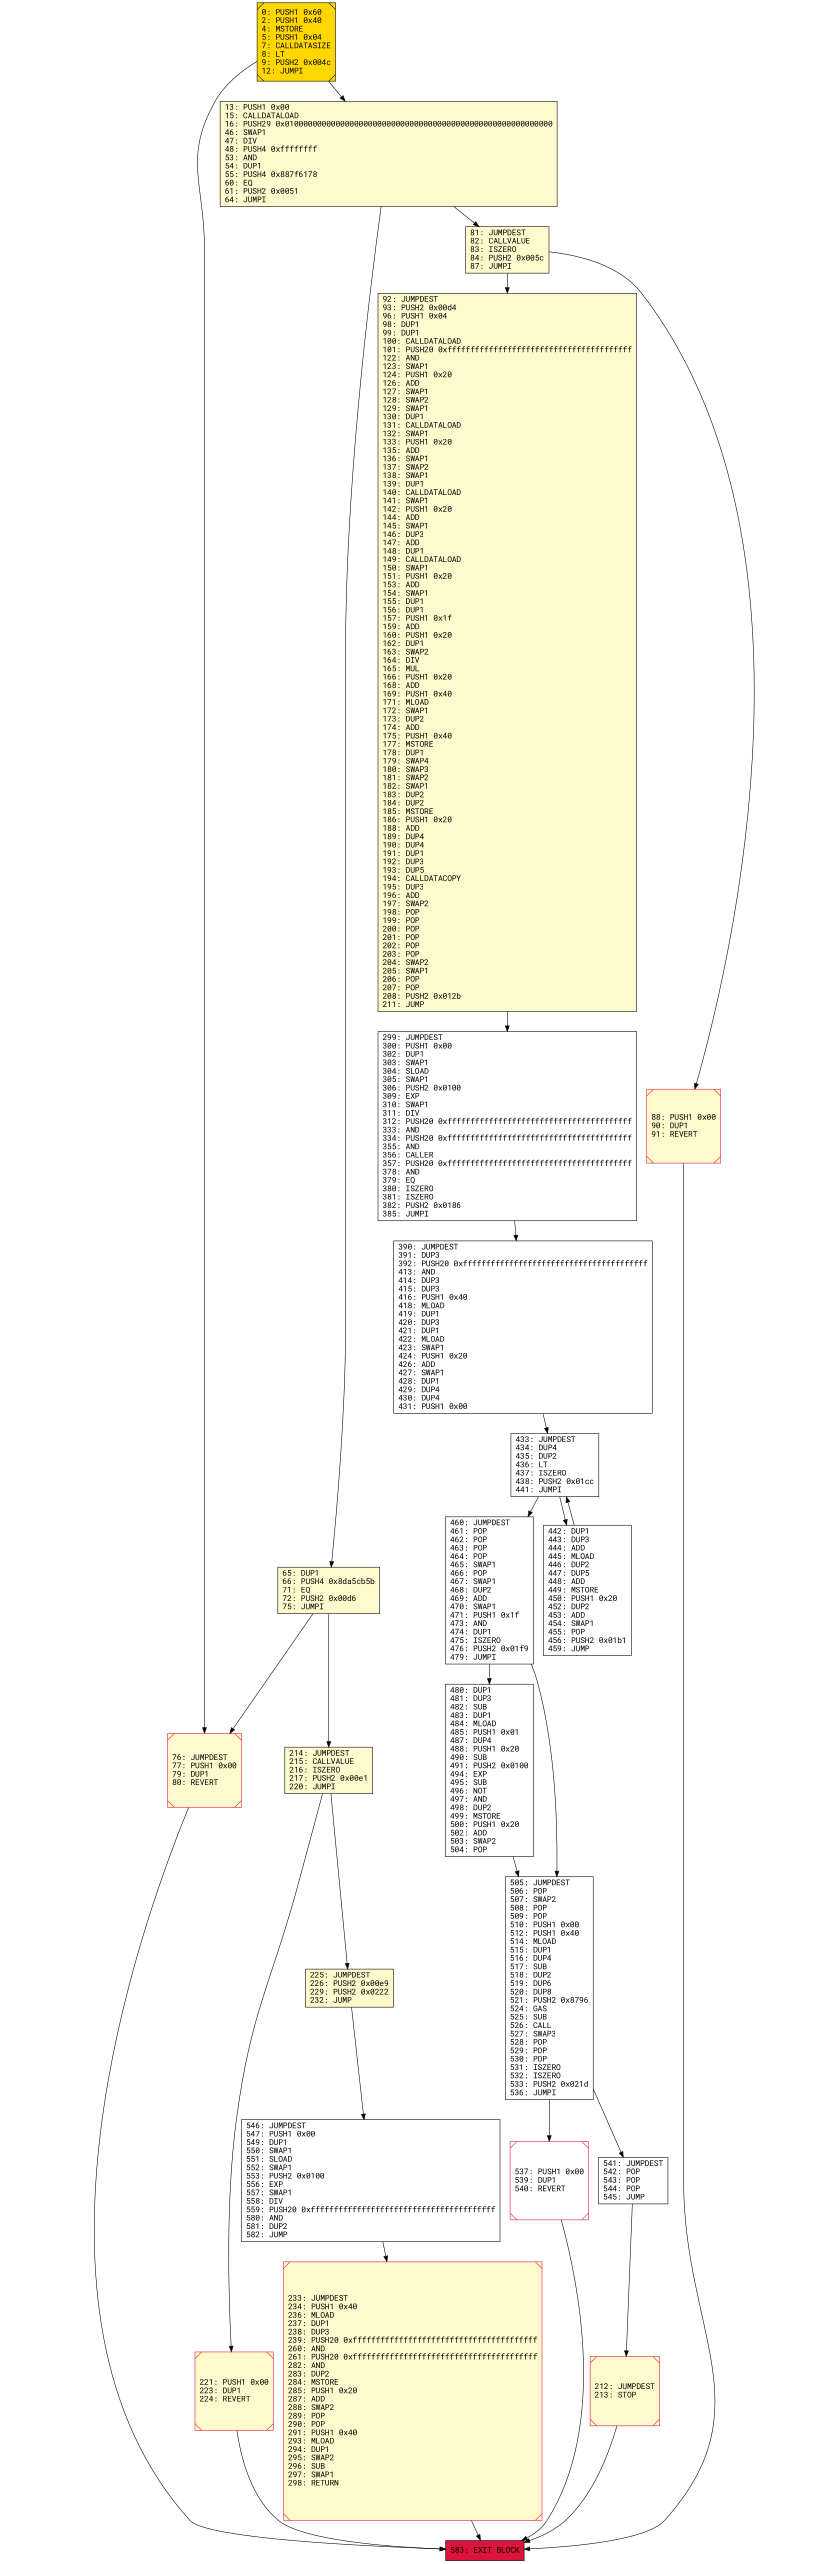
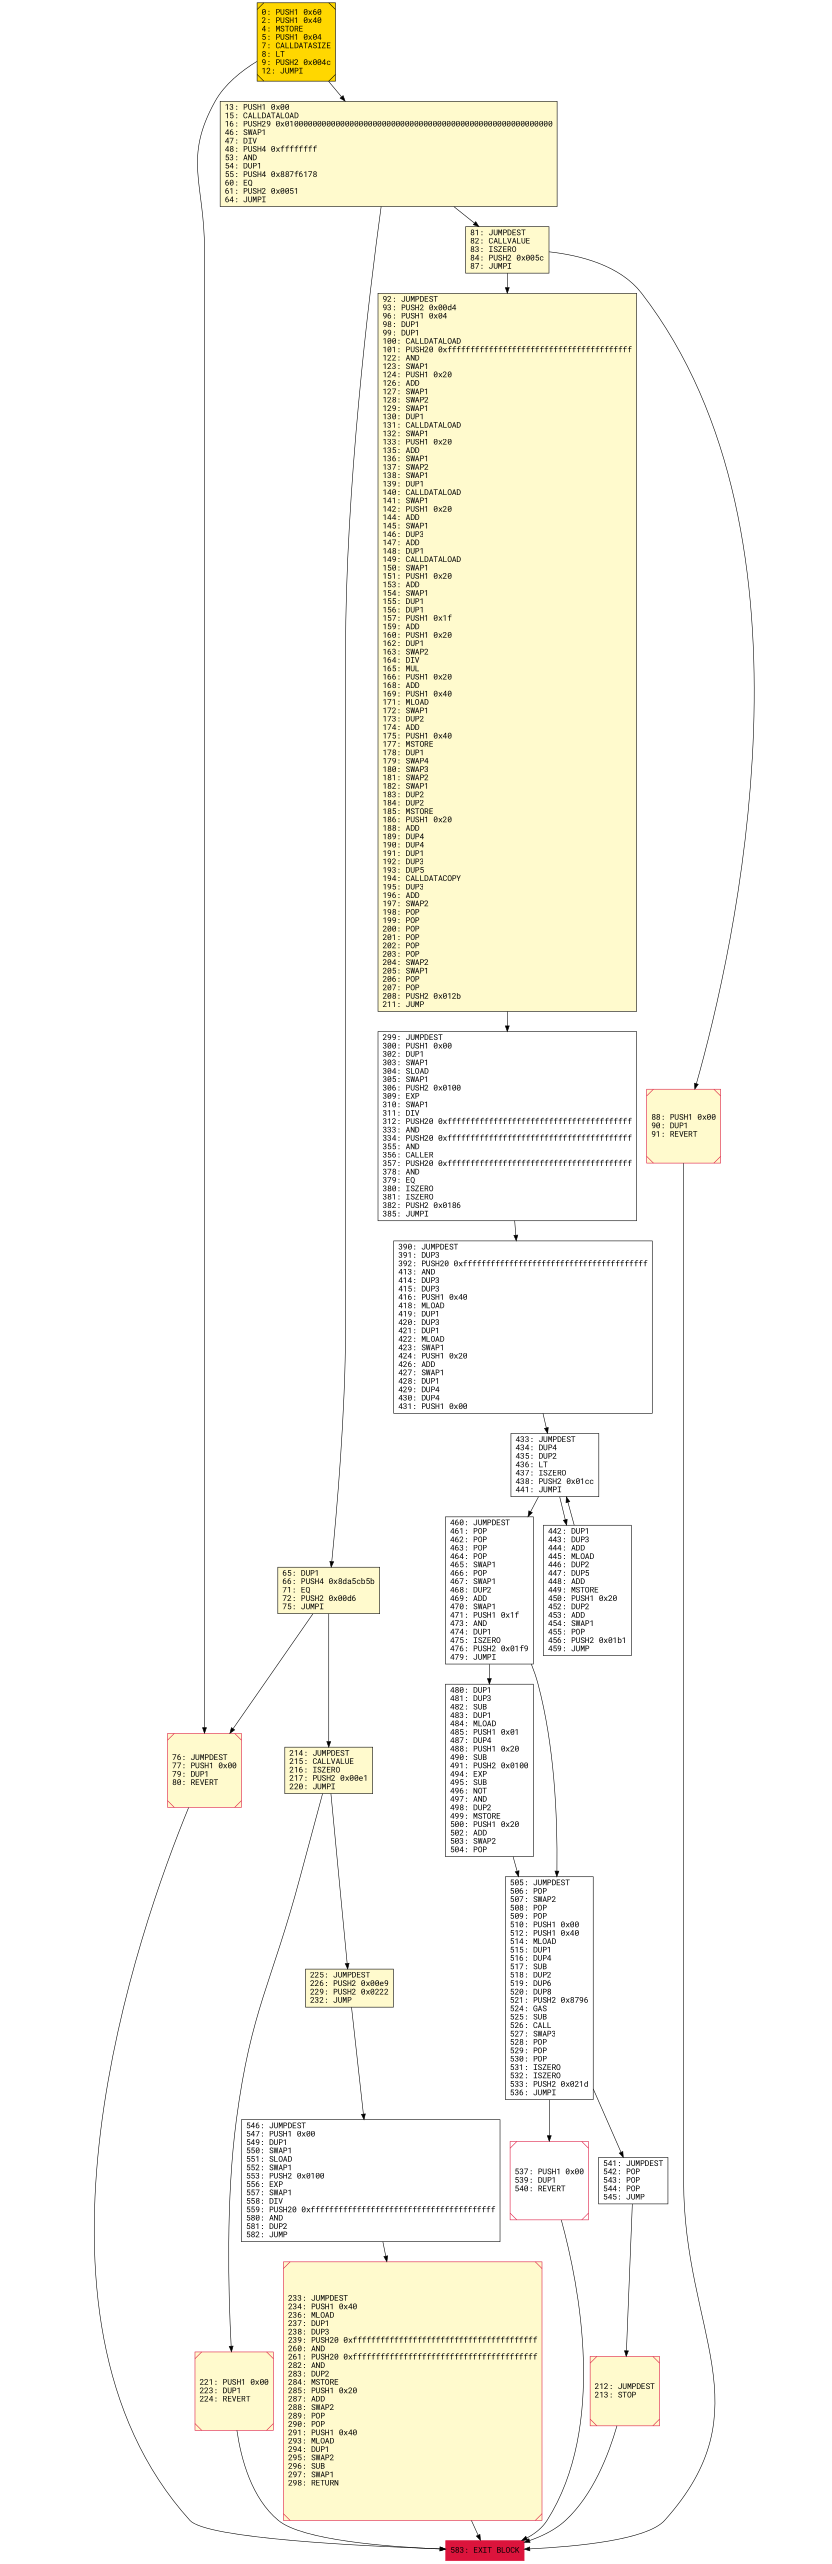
node "583: EXIT BLOCK": color black -> crimson
